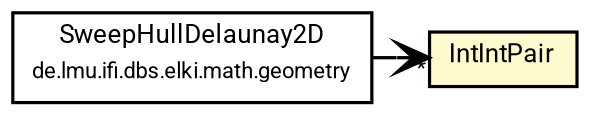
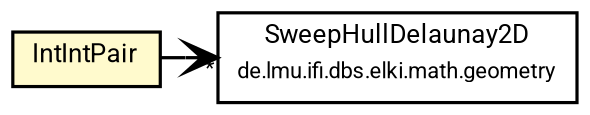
edge "SweepHullDelaunay2D" -> "IntIntPair": reversed
